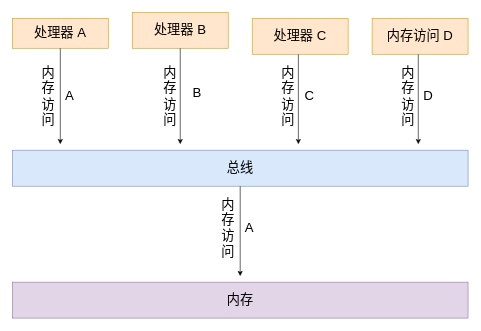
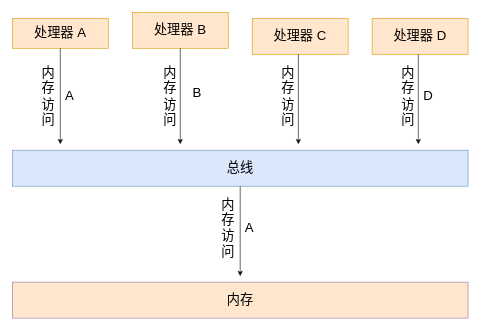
node "内存访问 D": label "内存访问 D" -> "处理器 D"
node "C": removed
node "内存": fillcolor #e1d5e7 -> #ffe6cc
